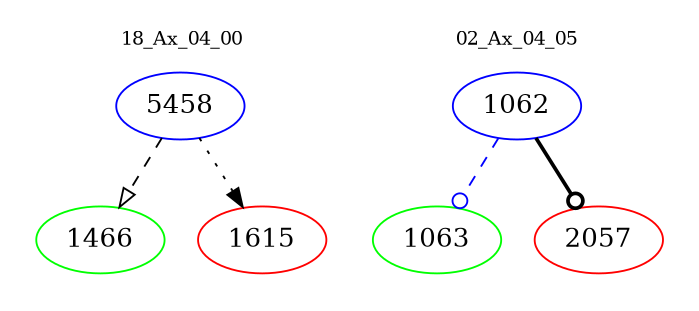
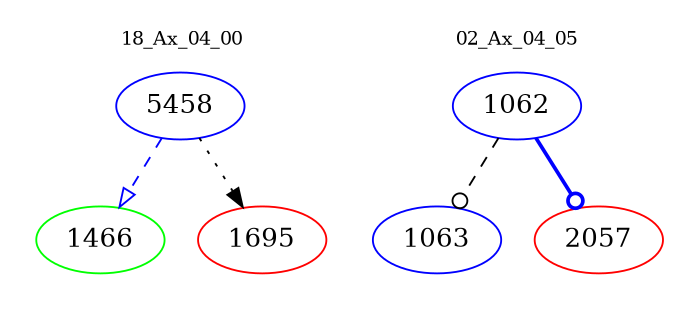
edge "5458" -> "1466": color black -> blue
edge "1062" -> "1063": color blue -> black
edge "1062" -> "2057": color black -> blue
node "1615": label "1615" -> "1695"
node "1063": color green -> blue
